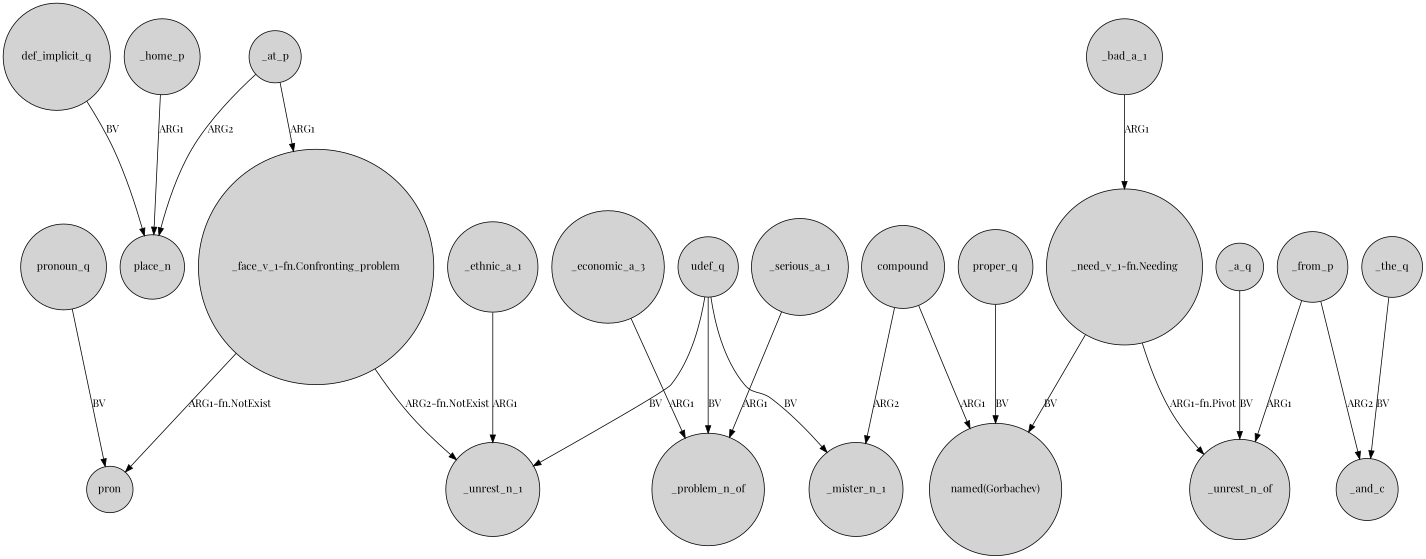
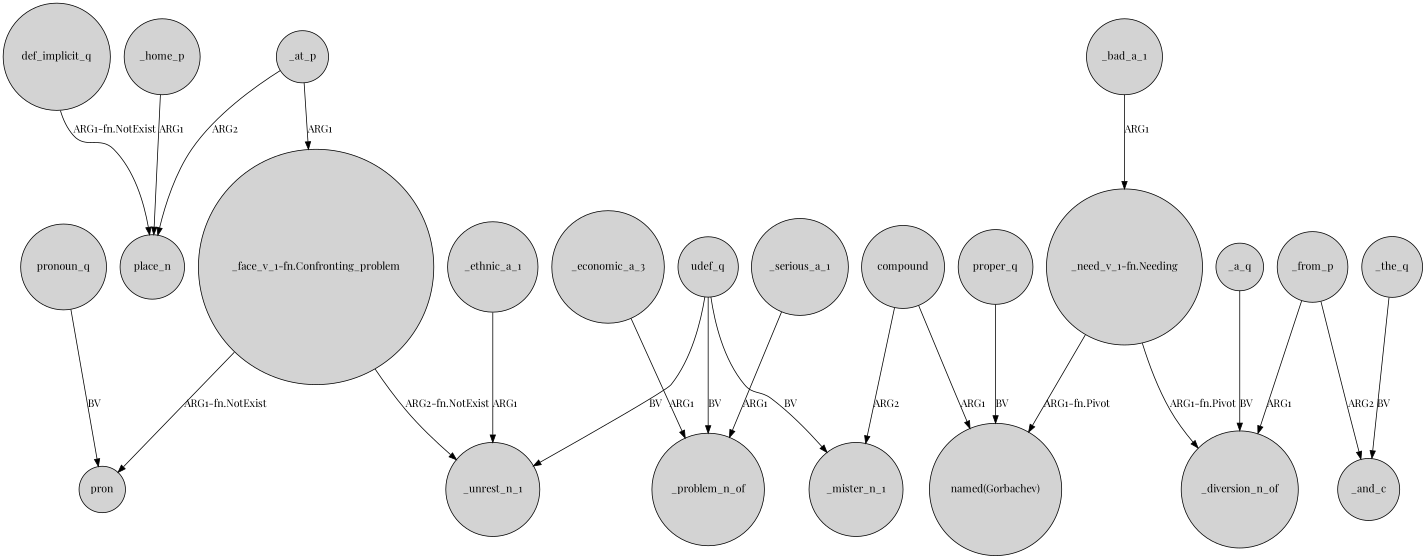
edge "def_implicit_q" -> "place_n": label "BV" -> "ARG1-fn.NotExist"
edge "_need_v_1-fn.Needing" -> "named(Gorbachev)": label "BV" -> "ARG1-fn.Pivot"
node "_unrest_n_of": label "_unrest_n_of" -> "_diversion_n_of"
